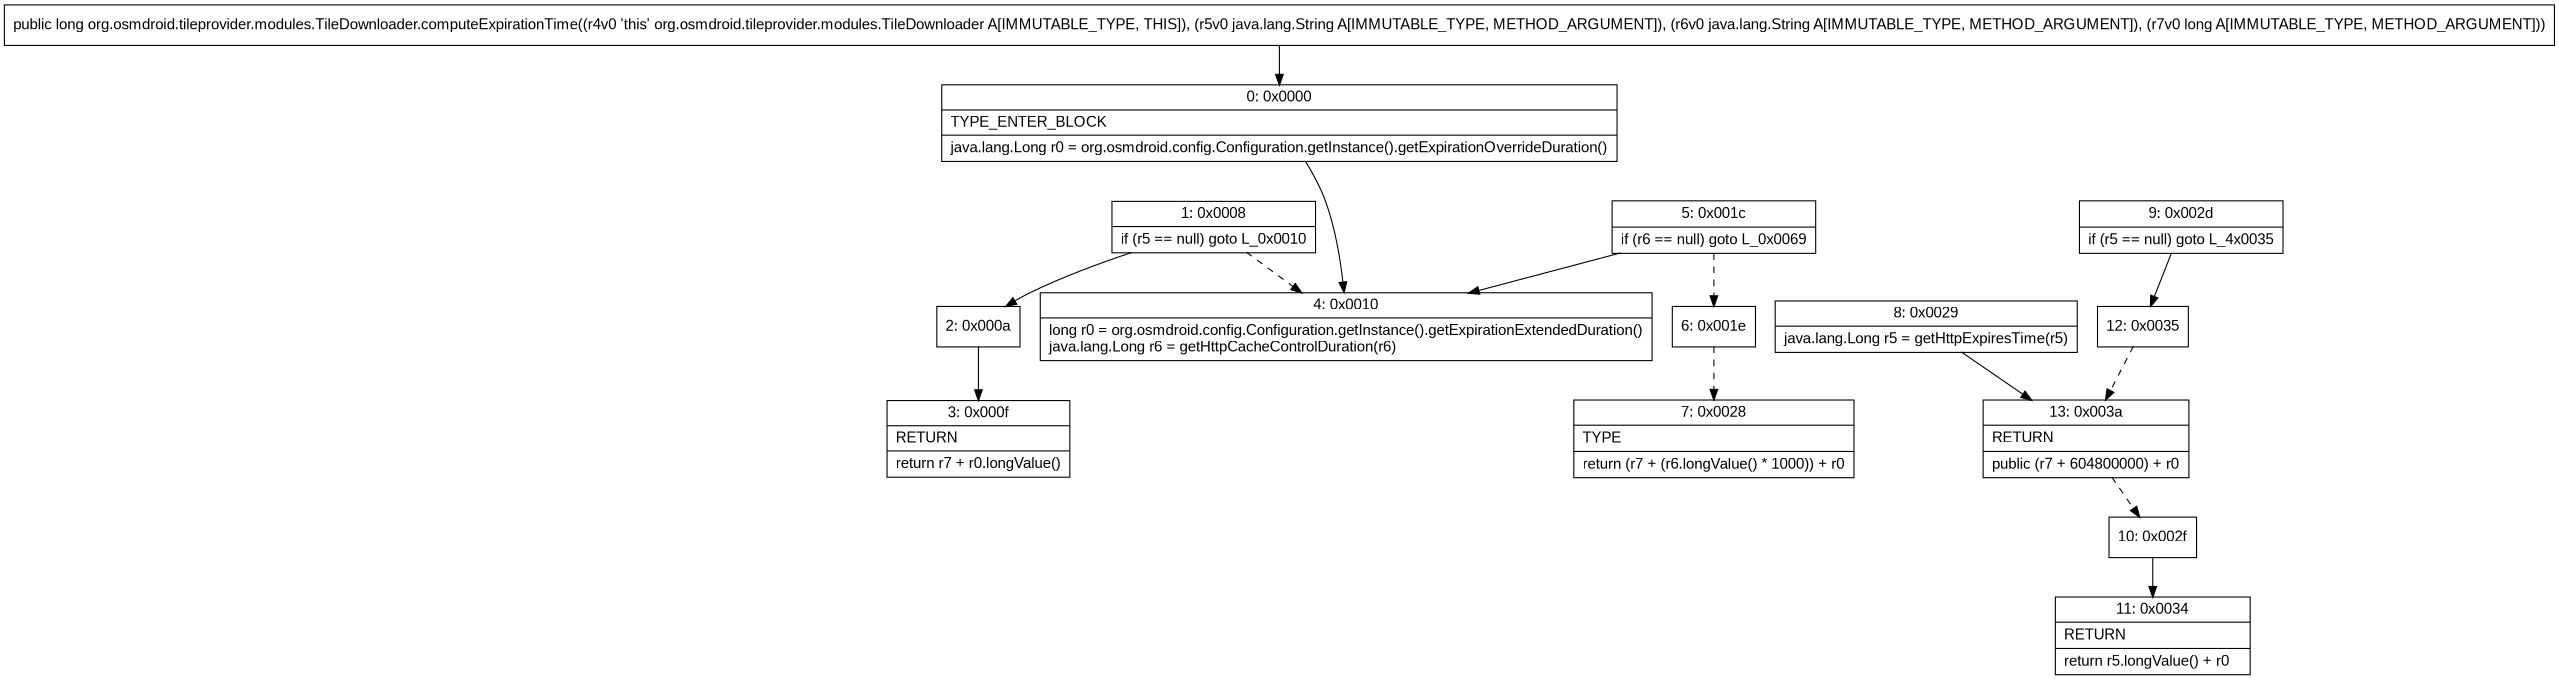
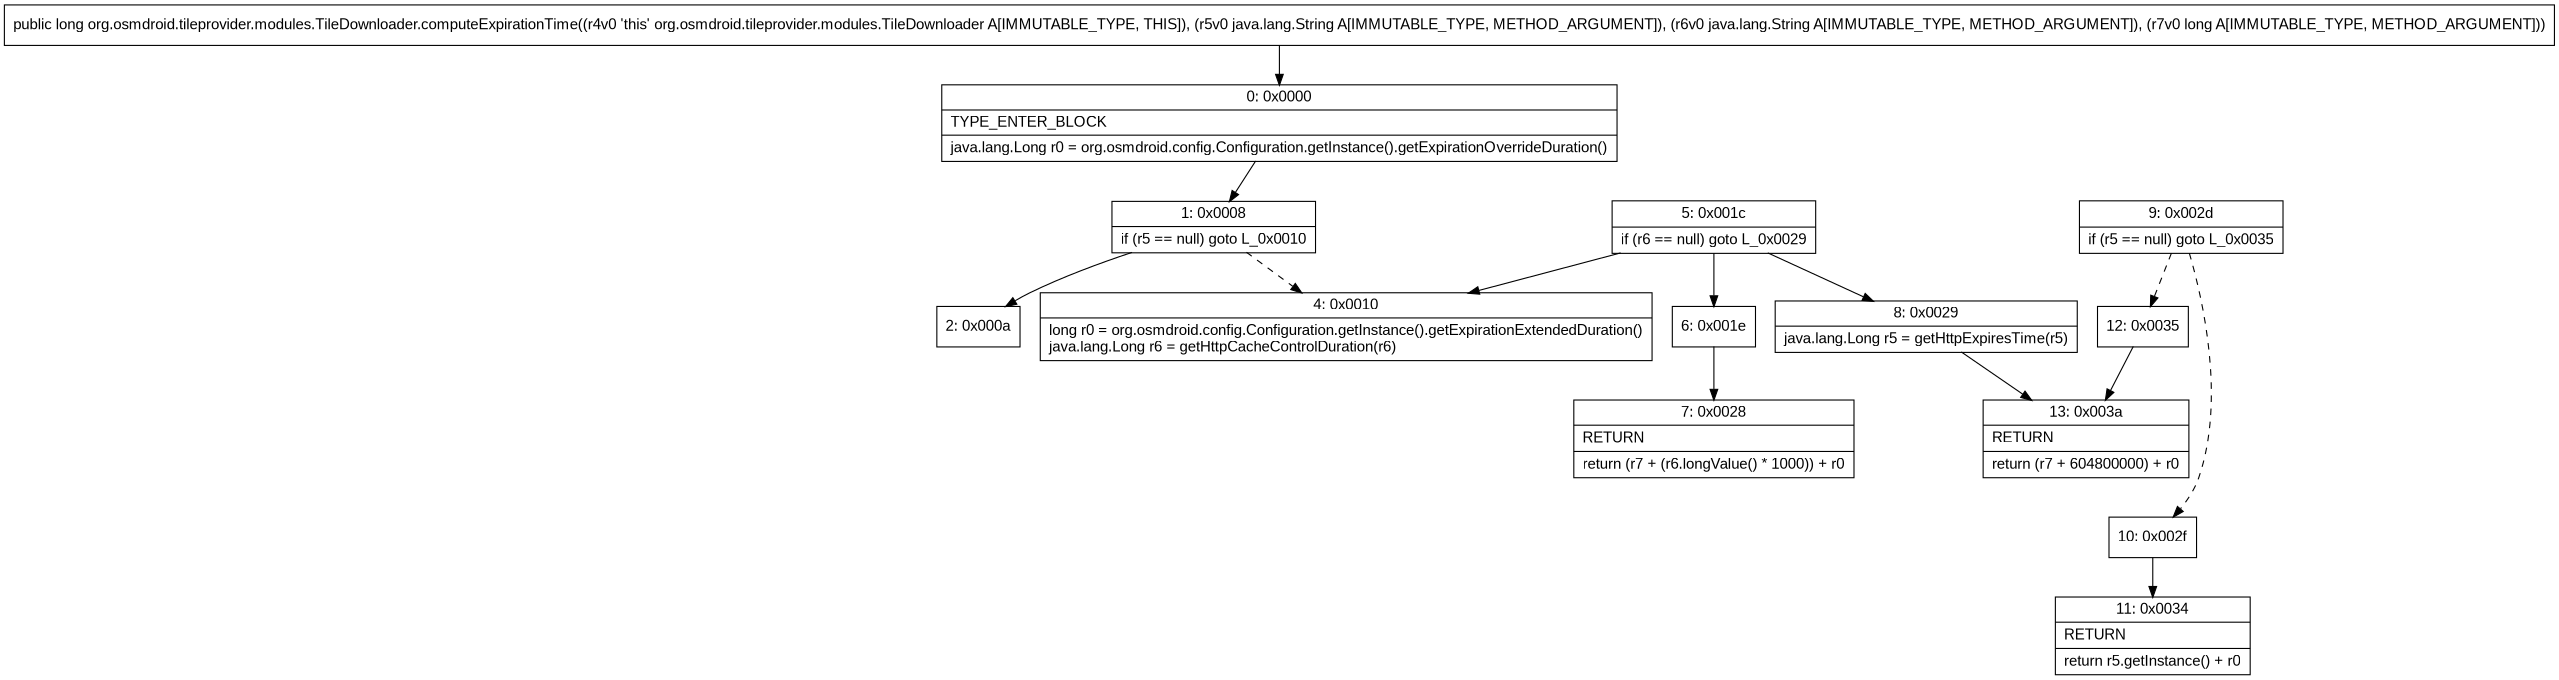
edge "0: 0x0000" -> "4: 0x0010": now "0: 0x0000" -> "1: 0x0008"
node "5: 0x001c": text "if (r6 == null) goto L_0x0069" -> "if (r6 == null) goto L_0x0029"
node "9: 0x002d": text "if (r5 == null) goto L_4x0035" -> "if (r5 == null) goto L_0x0035"
edge "5: 0x001c" -> "6: 0x001e": style dashed -> solid
edge "5: 0x001c" -> "8: 0x0029": added
edge "9: 0x002d" -> "12: 0x0035": style solid -> dashed
edge "6: 0x001e" -> "7: 0x0028": style dashed -> solid
edge "12: 0x0035" -> "13: 0x003a": style dashed -> solid
node "7: 0x0028": text "TYPE" -> "RETURN"
node "3: 0x000f": removed
node "13: 0x003a": text "public (r7 + 604800000) + r0" -> "return (r7 + 604800000) + r0"
edge "13: 0x003a" -> "10: 0x002f": now "9: 0x002d" -> "10: 0x002f"
node "11: 0x0034": text "return r5.longValue() + r0" -> "return r5.getInstance() + r0"
